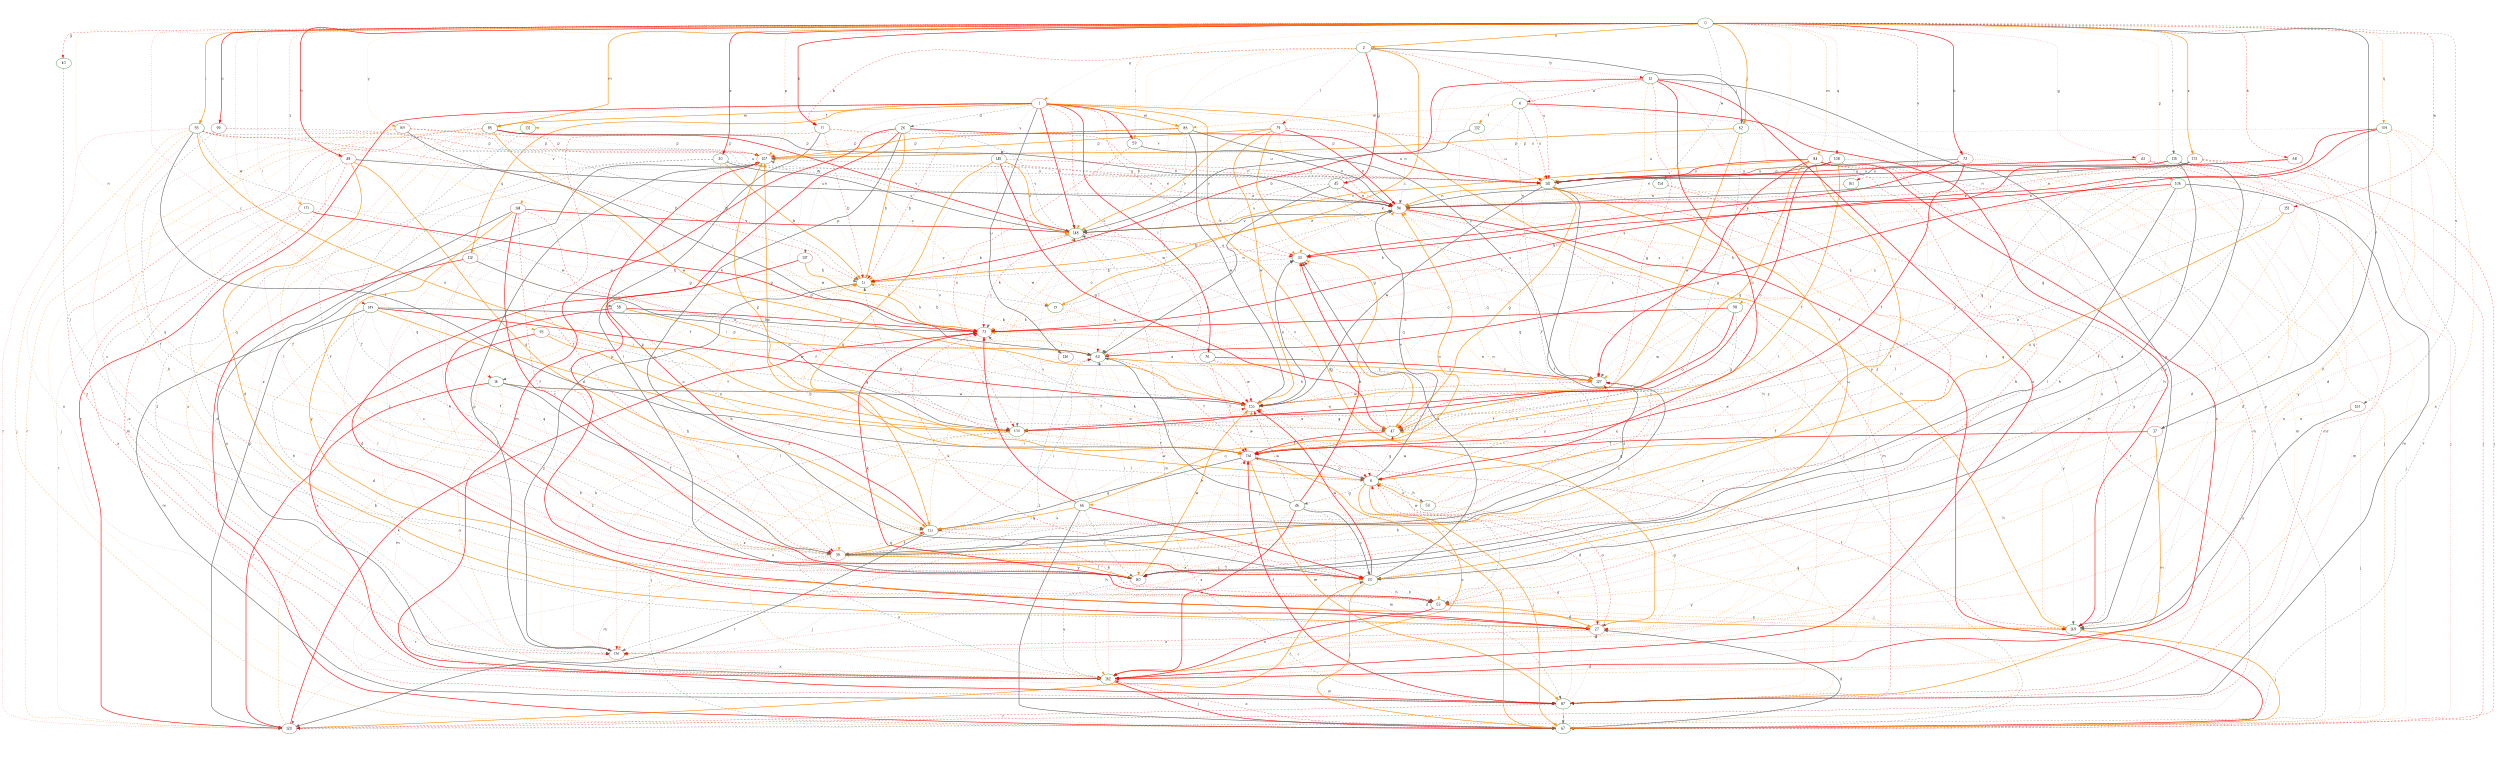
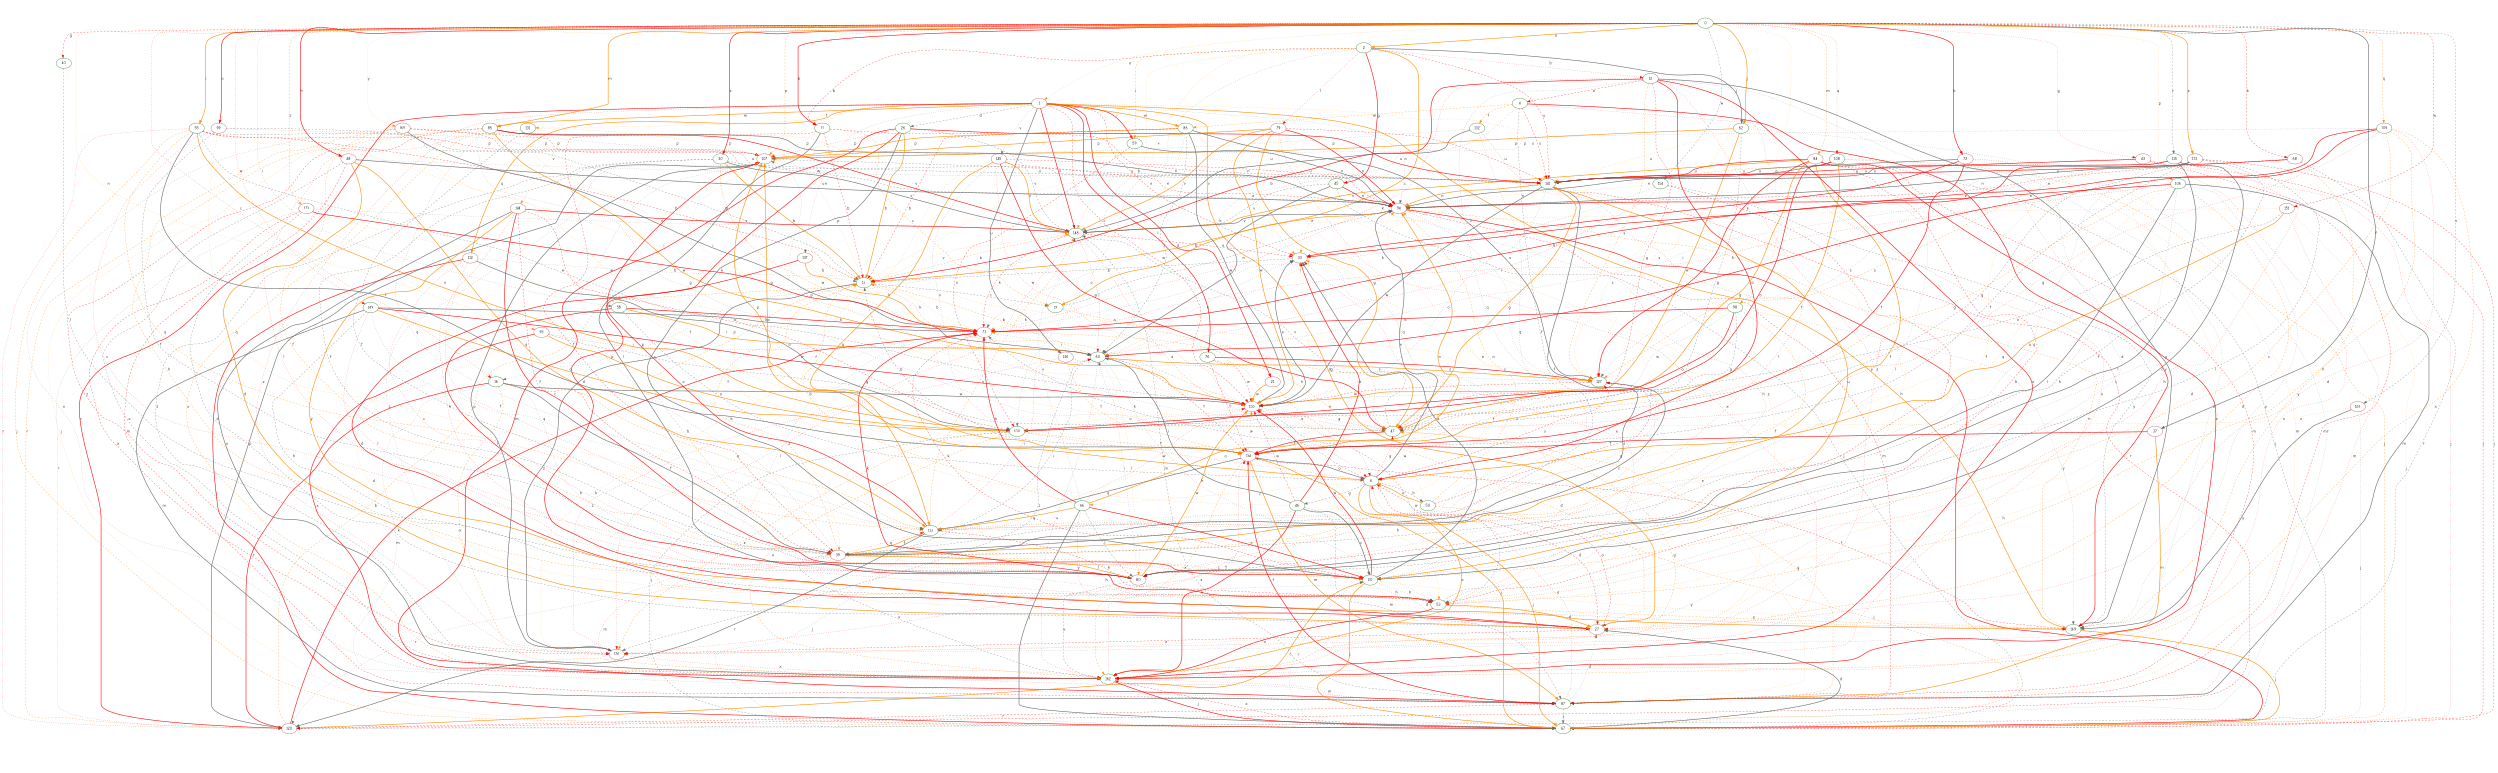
node "161": removed
node "21": added
